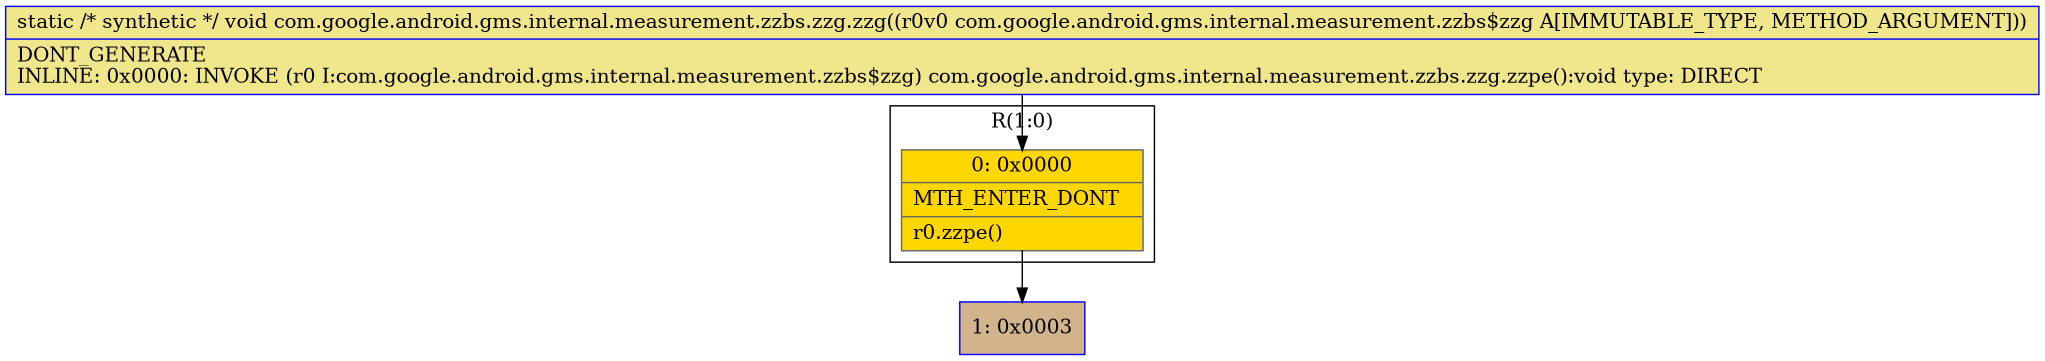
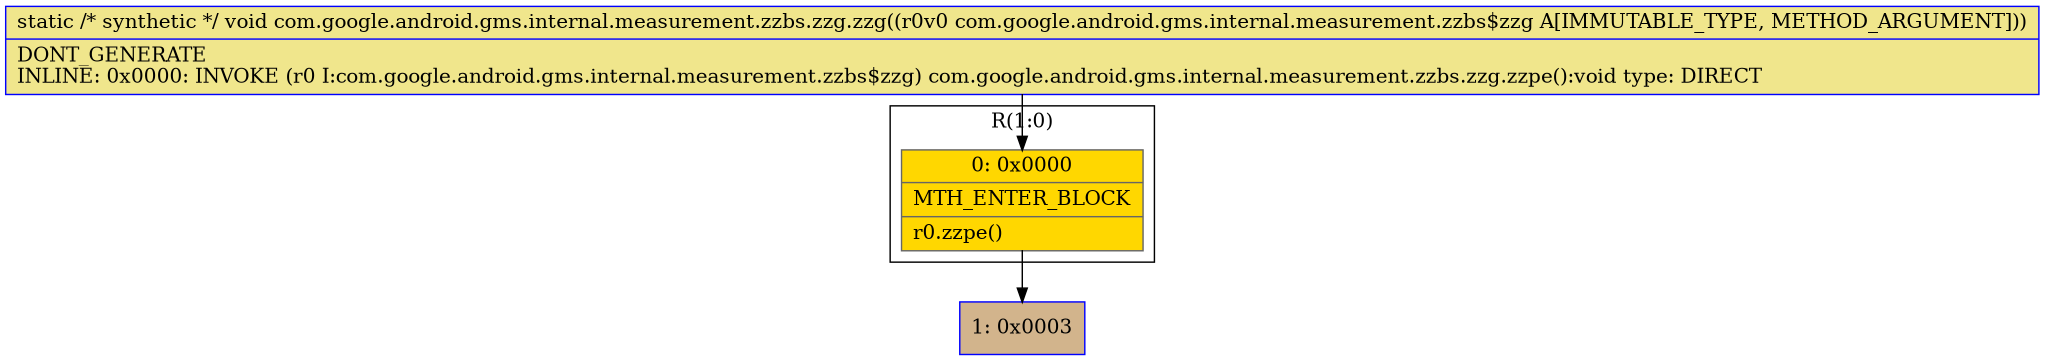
node "0: 0x0000": text "MTH_ENTER_DONT" -> "MTH_ENTER_BLOCK"
